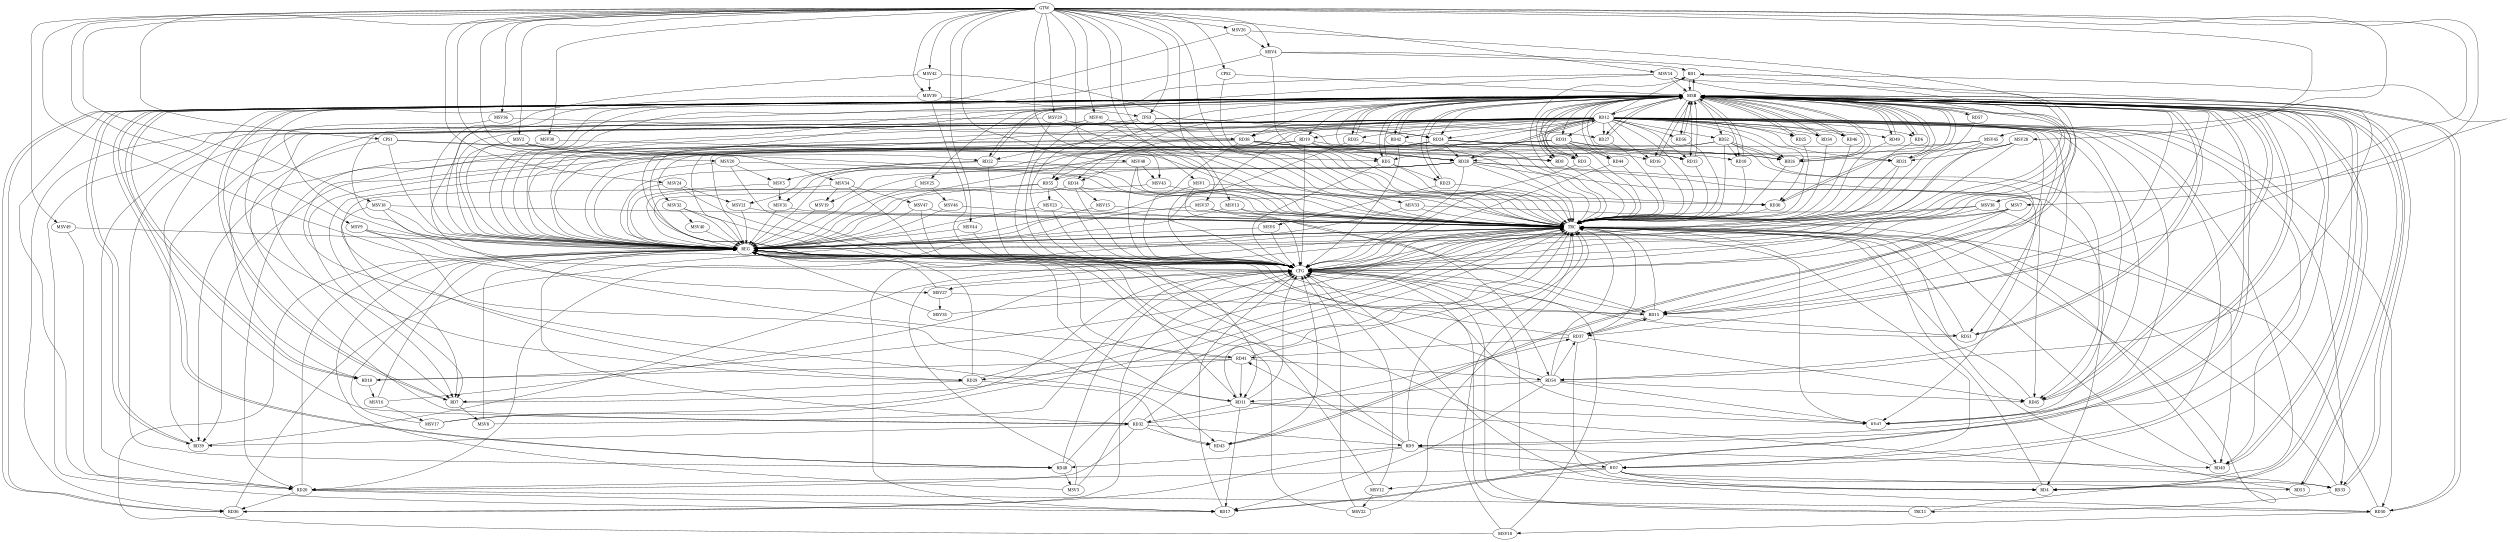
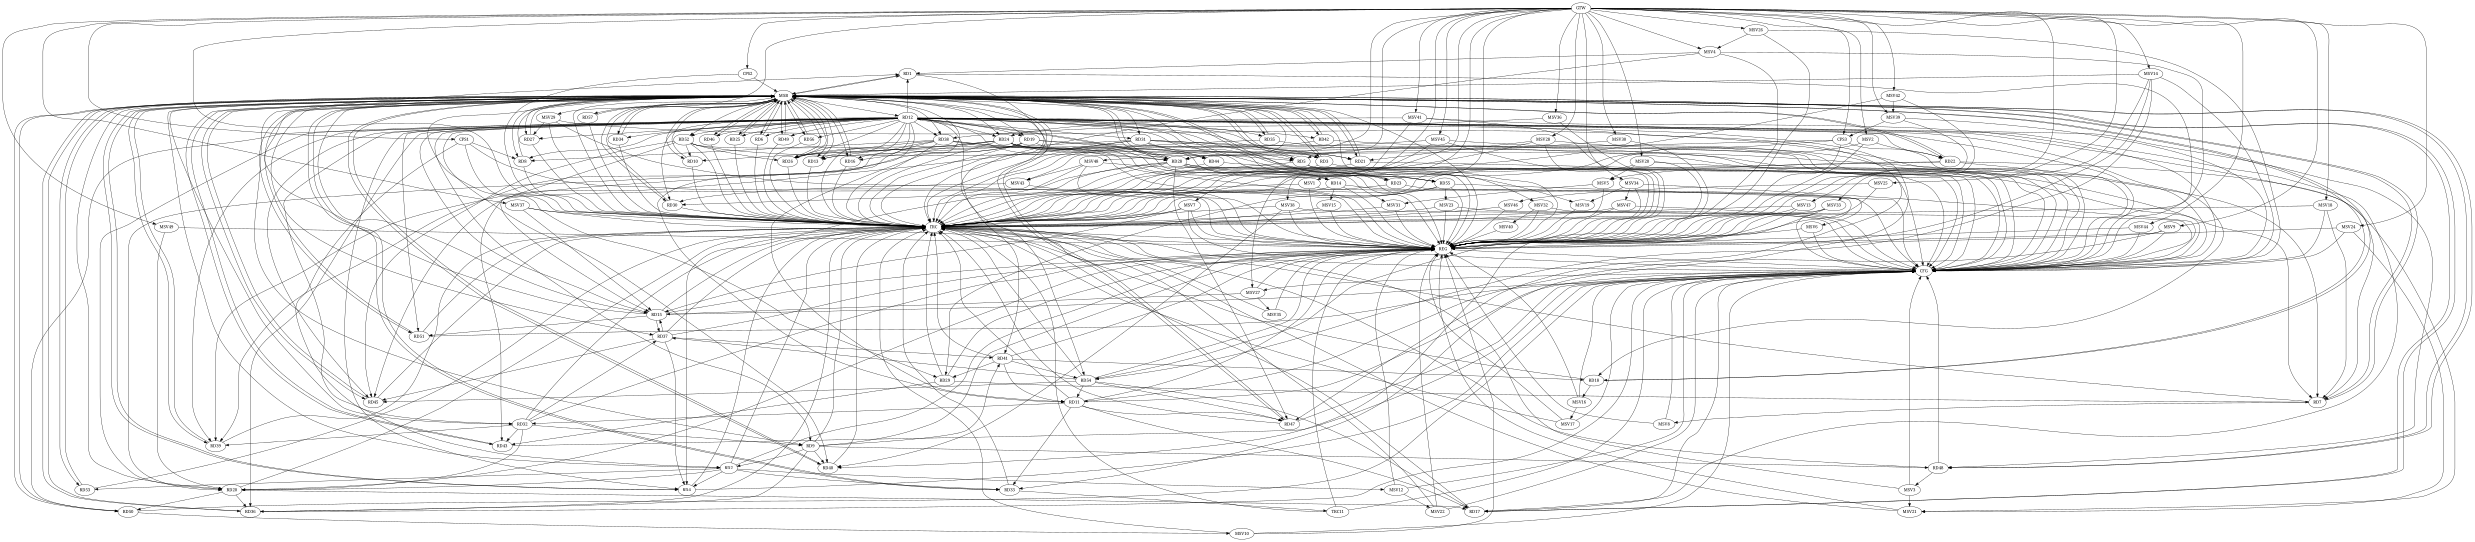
edge "CPS3" -> "RD24": removed
edge "MSV18" -> "REG": removed
edge "RD50" -> "TRC": now "MSB" -> "TRC"
edge "MSV3" -> "REG": now "MSV3" -> "MSV21"
